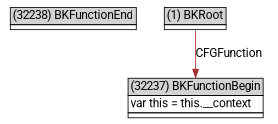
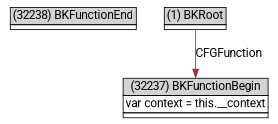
node "(32237) BKFunctionBegin": text "var this = this.__context" -> "var context = this.__context"
